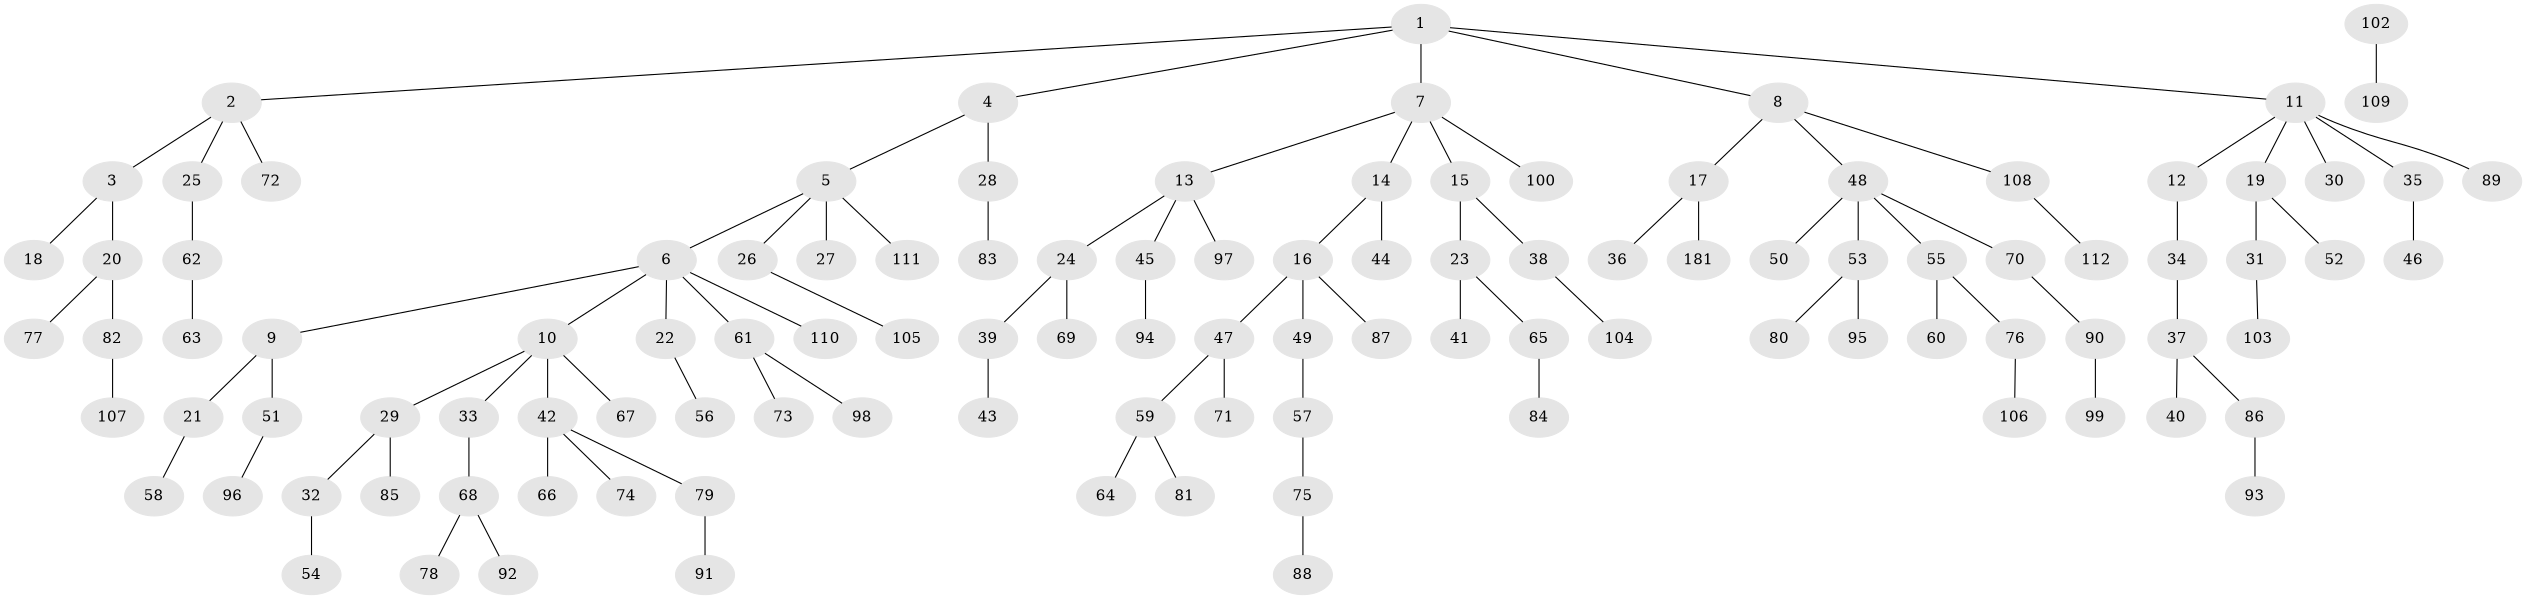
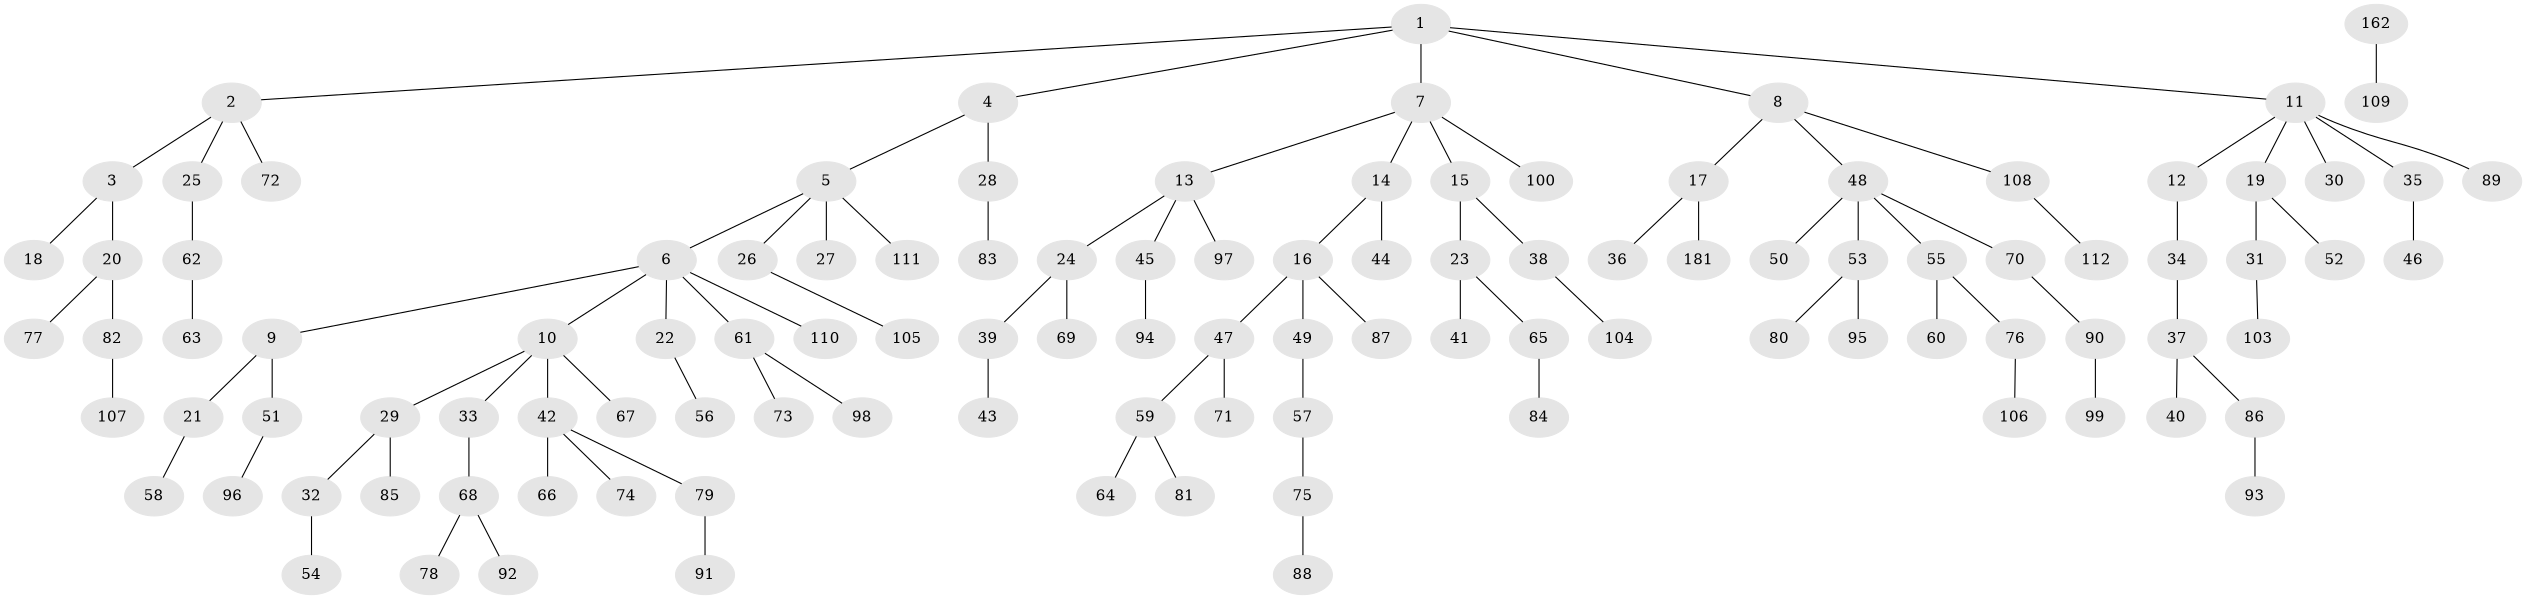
node "102": label "102" -> "162"
